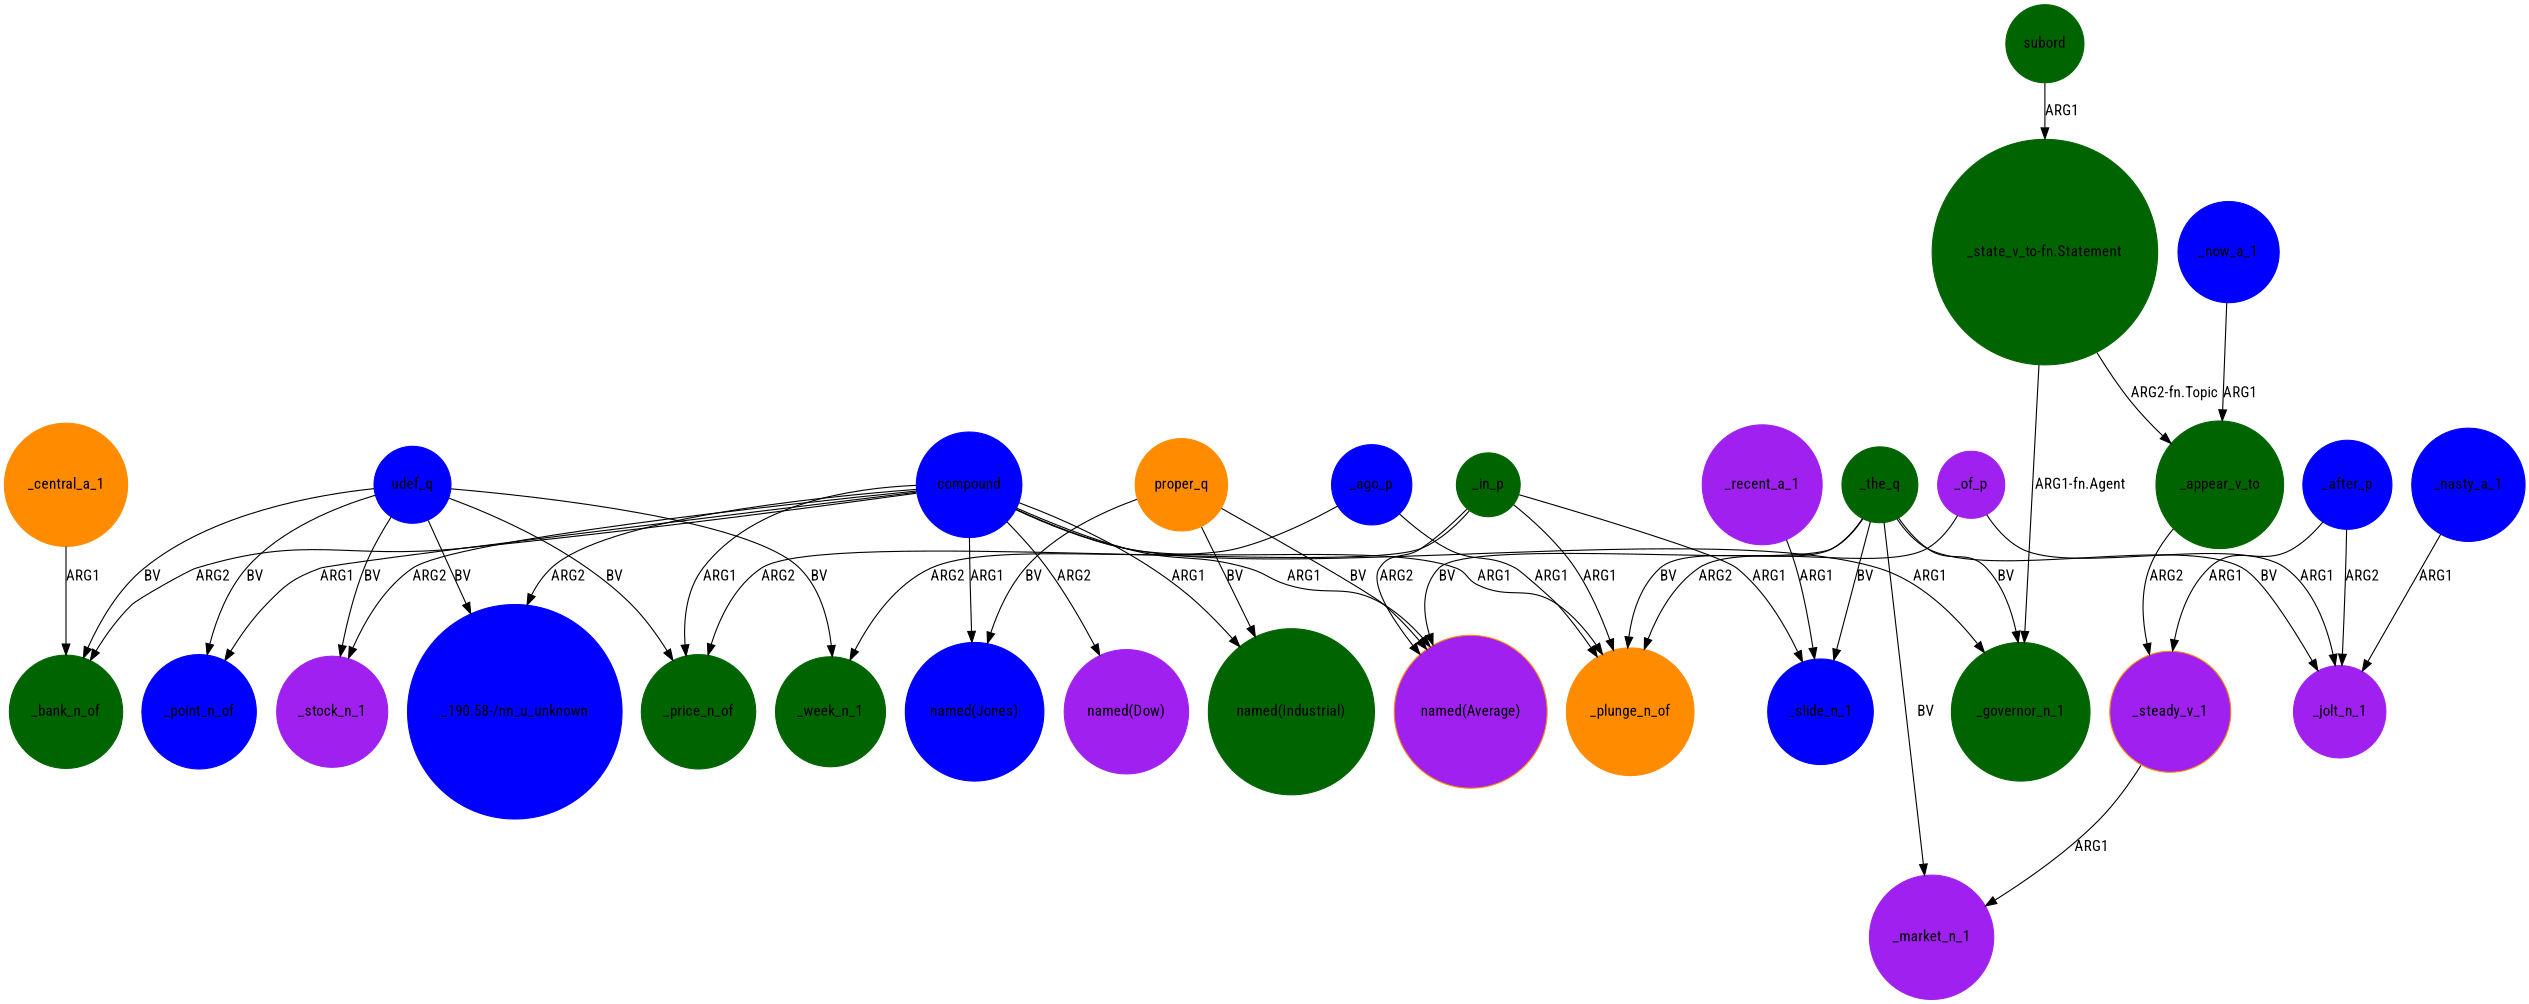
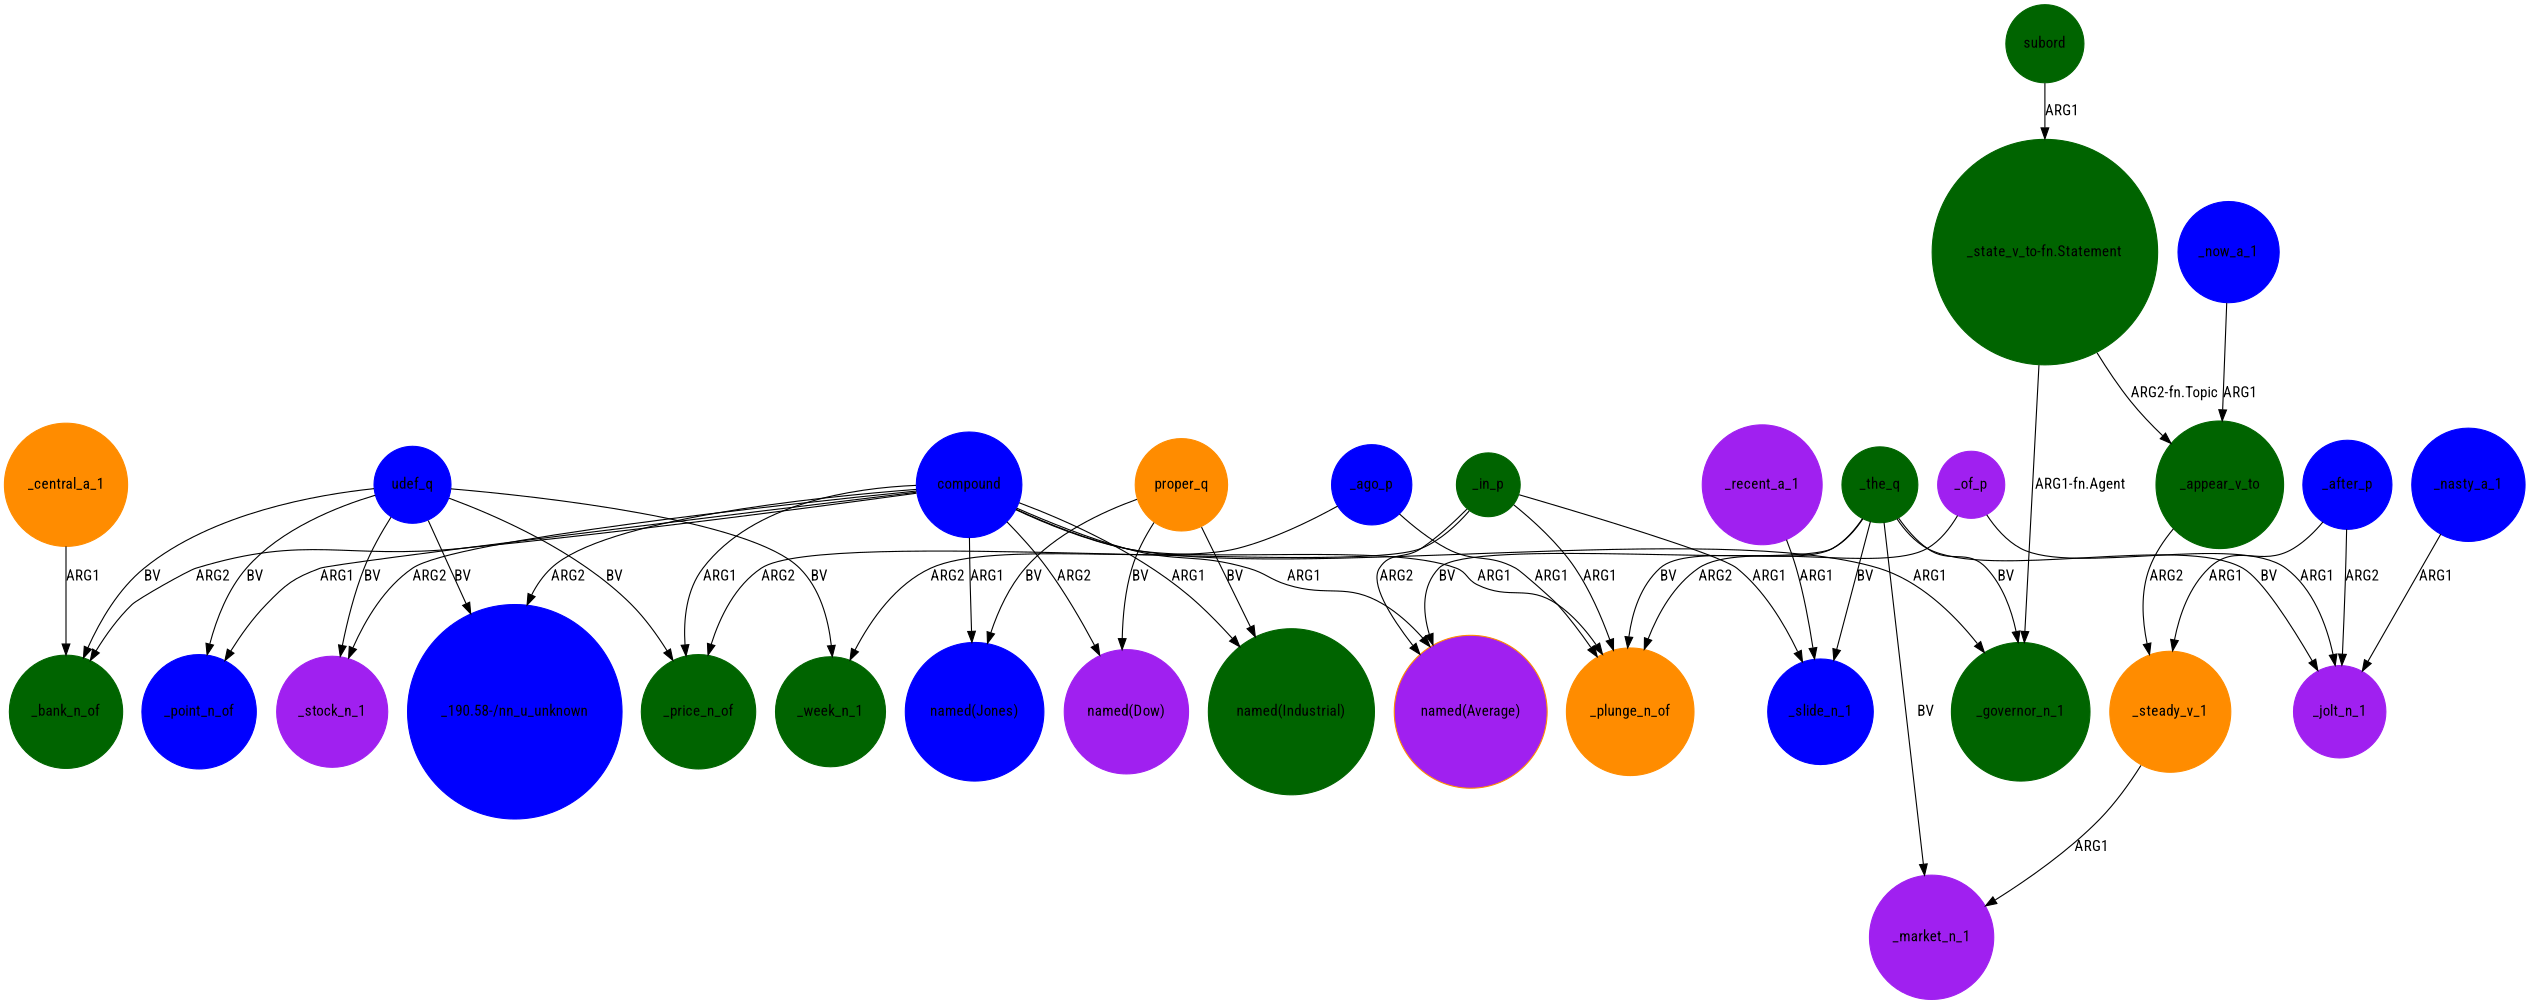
edge "proper_q" -> "named(Average)": now "proper_q" -> "named(Dow)"
node "_steady_v_1": fillcolor purple -> darkorange
